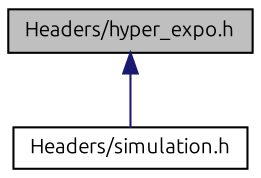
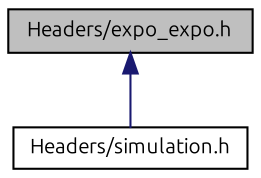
node "Headers/hyper_expo.h": label "Headers/hyper_expo.h" -> "Headers/expo_expo.h"
